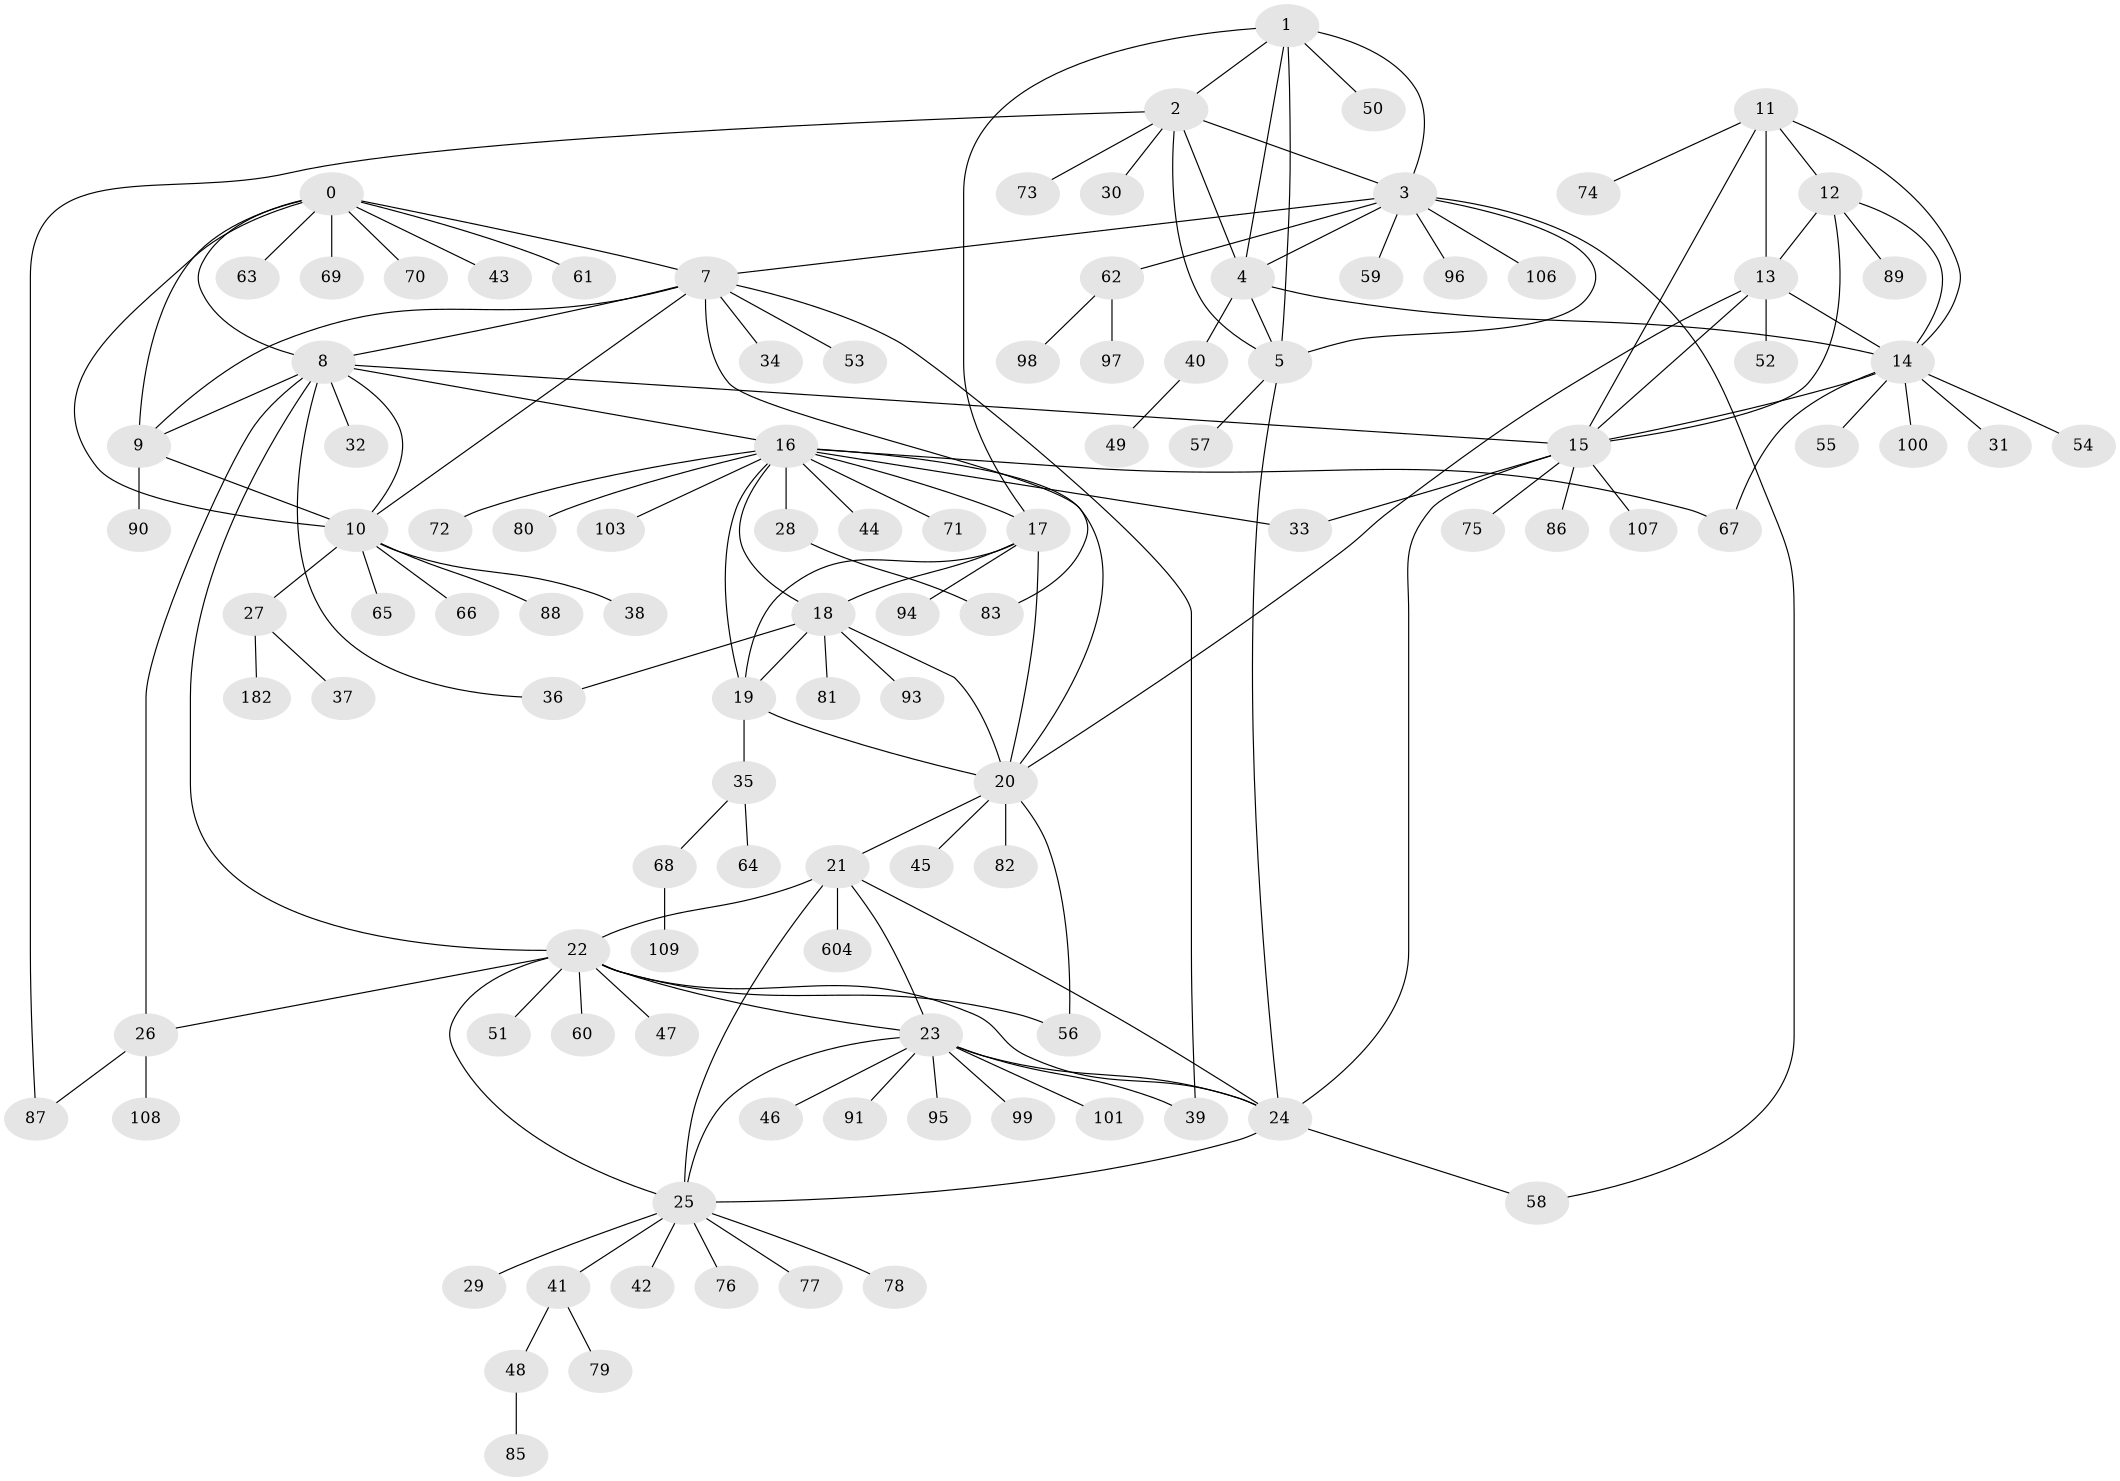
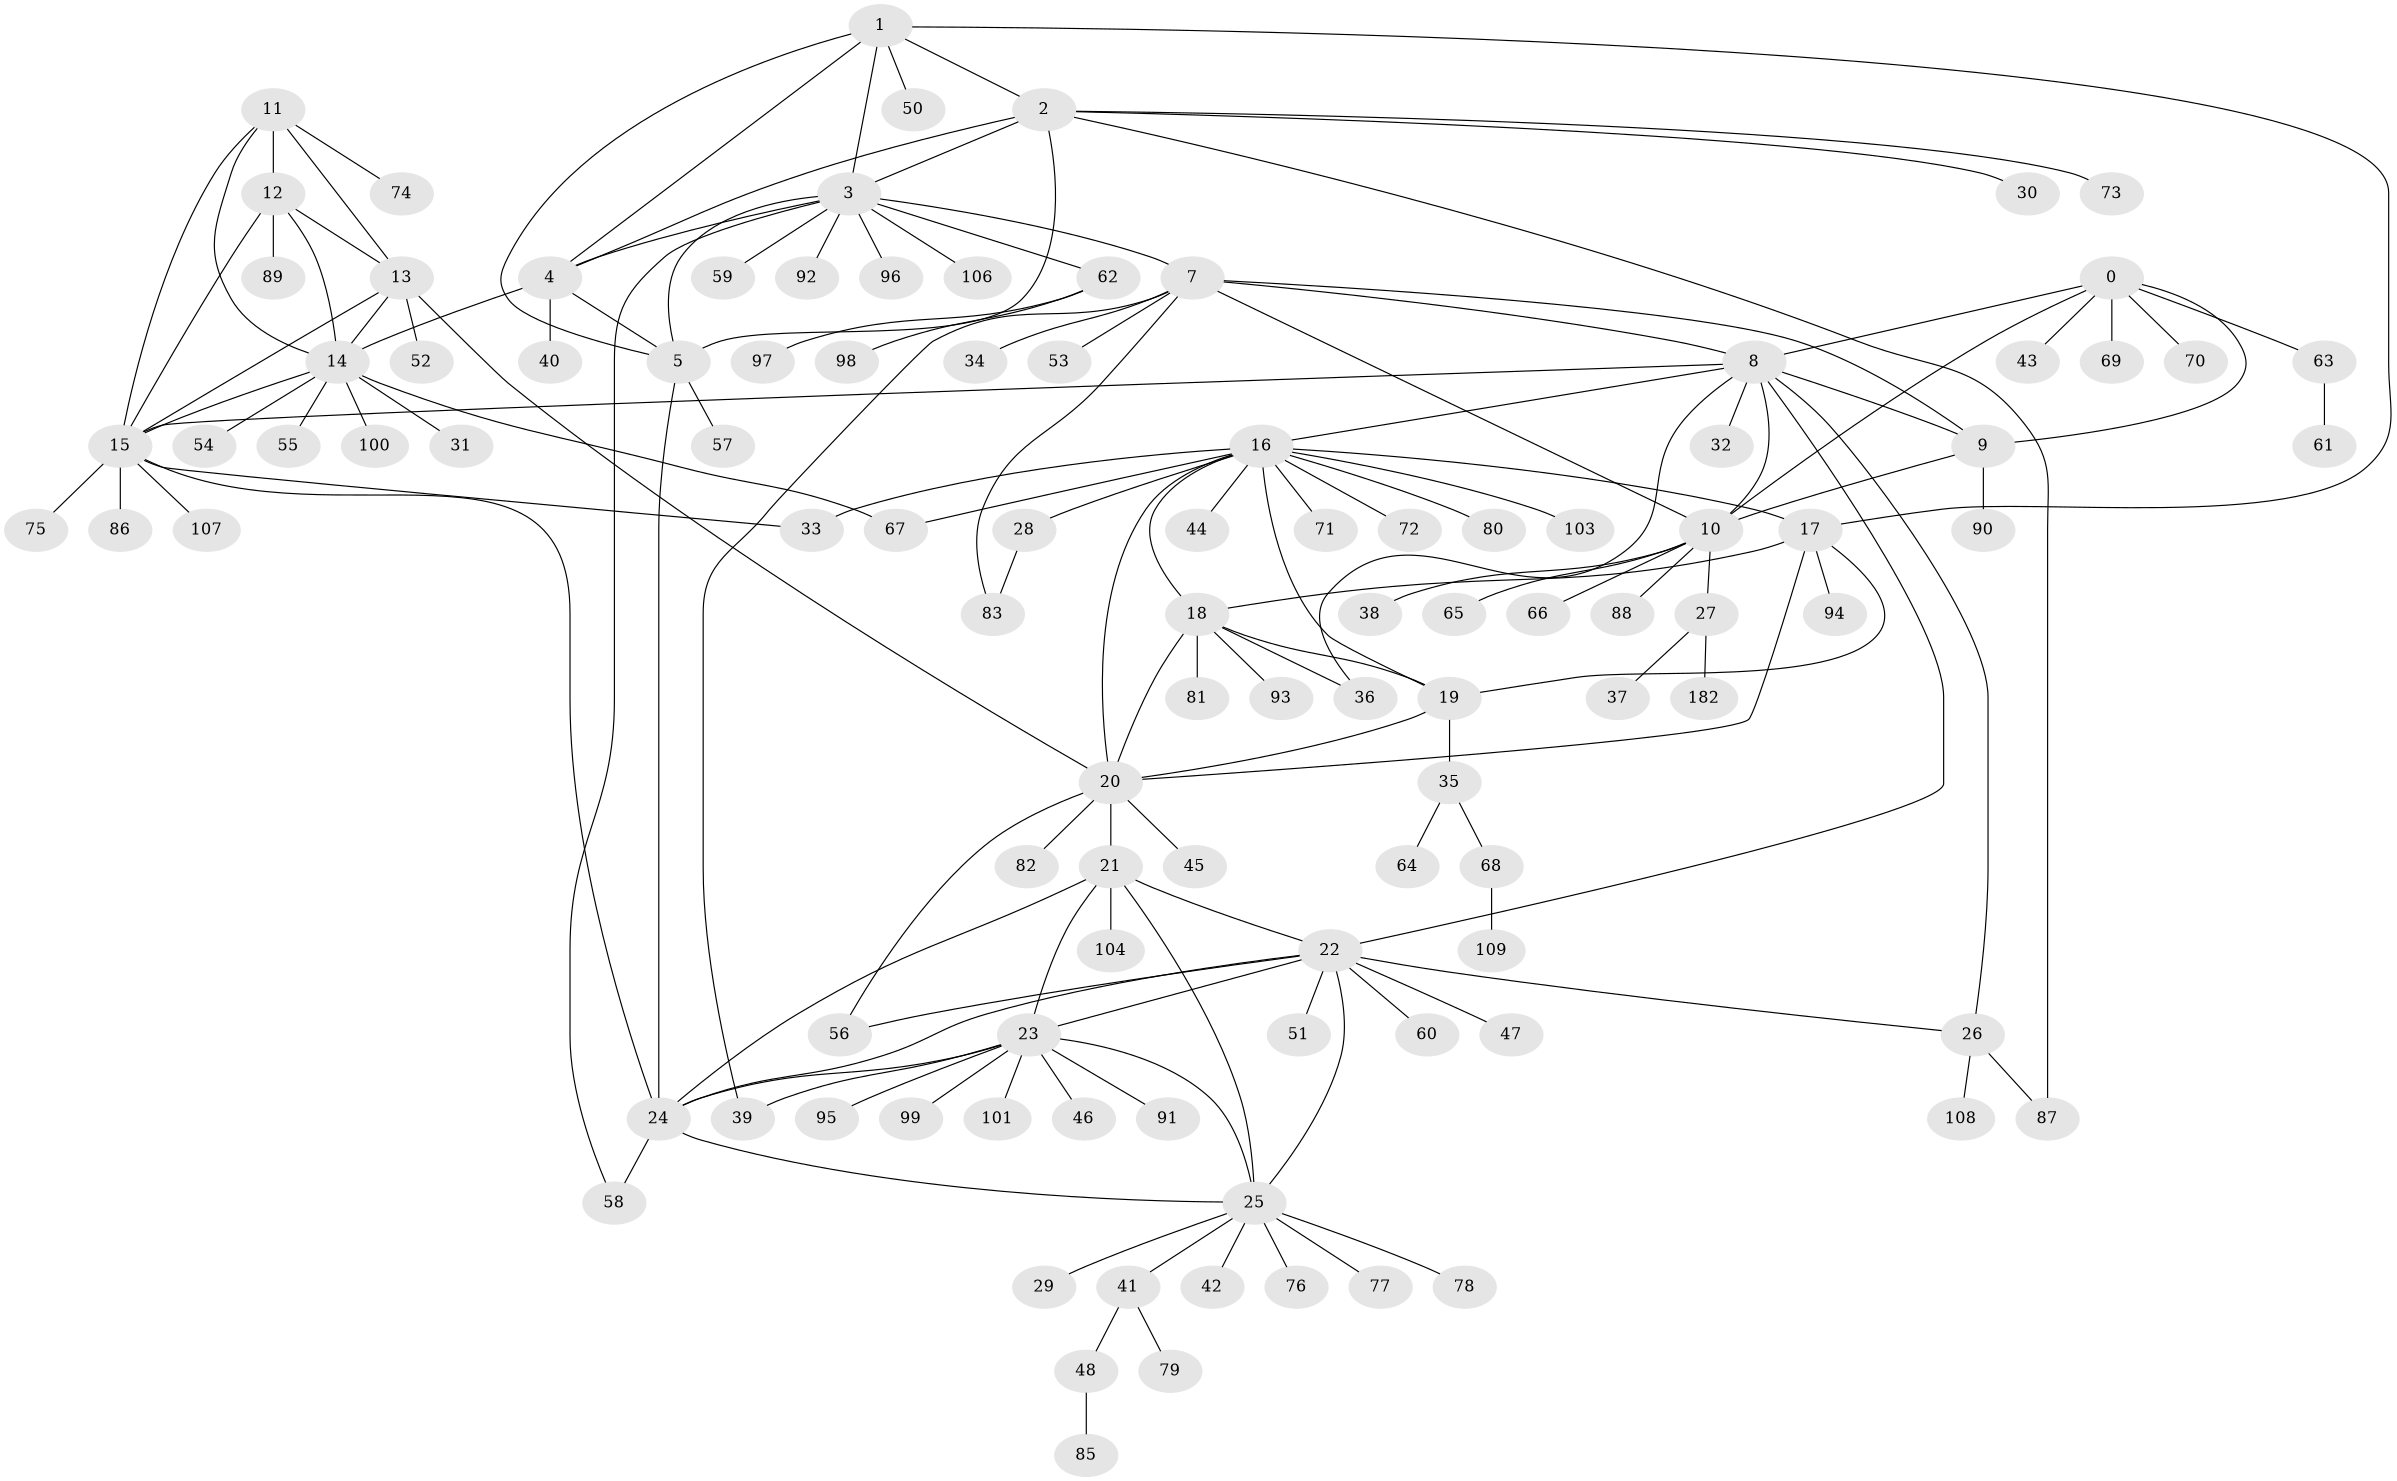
edge "0" -- "61": now "63" -- "61"
edge "0" -- "7": removed
node "92": added
node "49": removed
node "604": label "604" -> "104"
